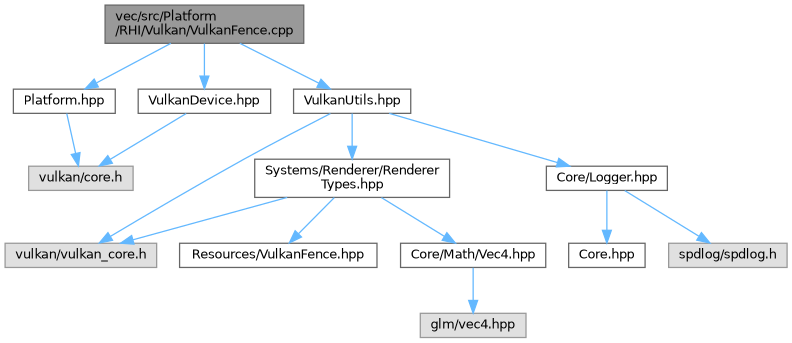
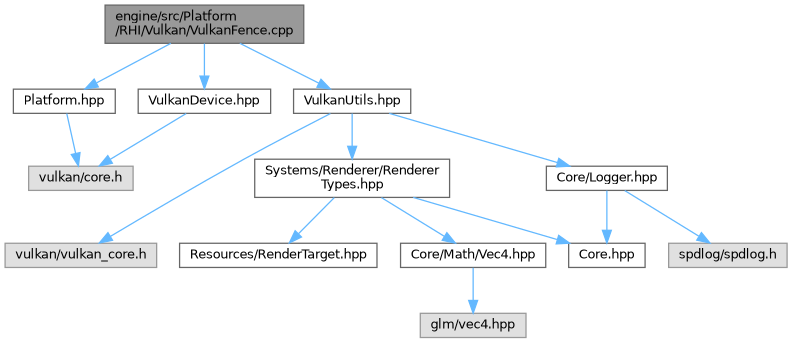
node "vec/src/Platform /RHI/Vulkan/VulkanFence.cpp": label "vec/src/Platform /RHI/Vulkan/VulkanFence.cpp" -> "engine/src/Platform /RHI/Vulkan/VulkanFence.cpp"
edge "Systems/Renderer/Renderer Types.hpp" -> "vulkan/vulkan_core.h": now "Systems/Renderer/Renderer Types.hpp" -> "Core.hpp"
node "Resources/VulkanFence.hpp": label "Resources/VulkanFence.hpp" -> "Resources/RenderTarget.hpp"
